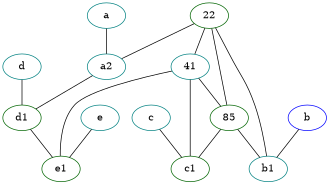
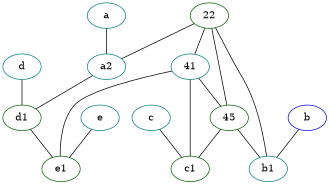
node "85": label "85" -> "45"
